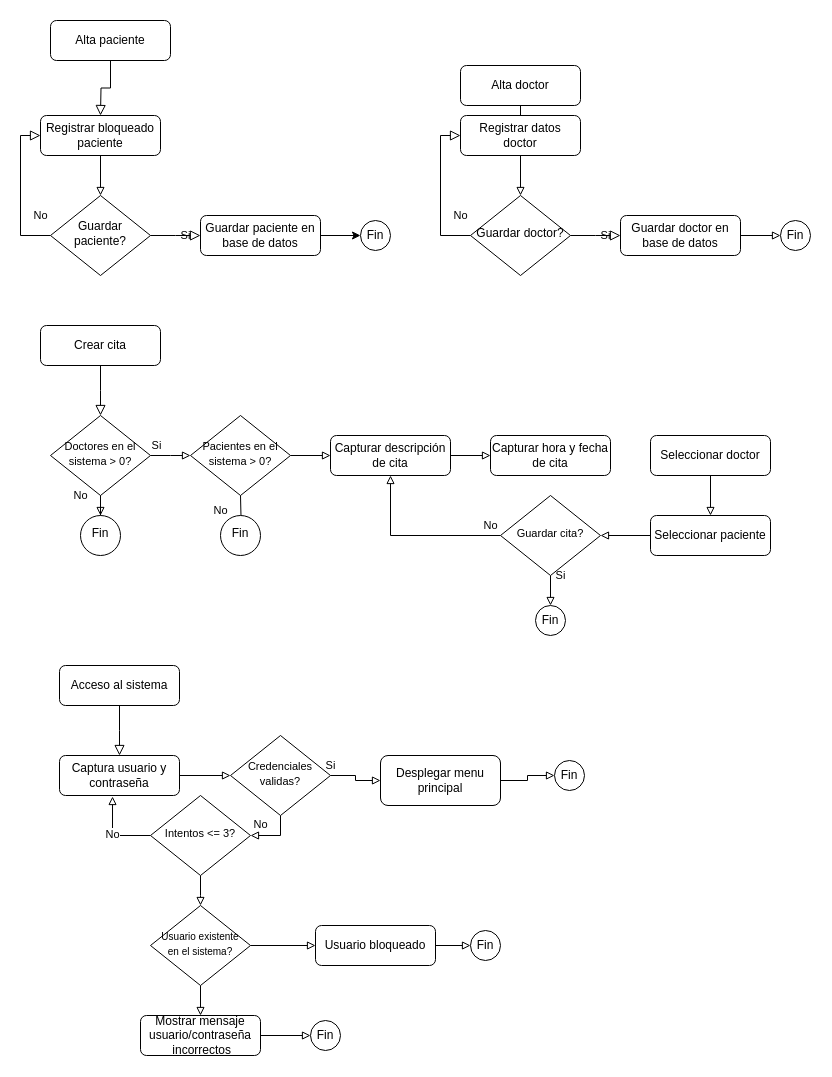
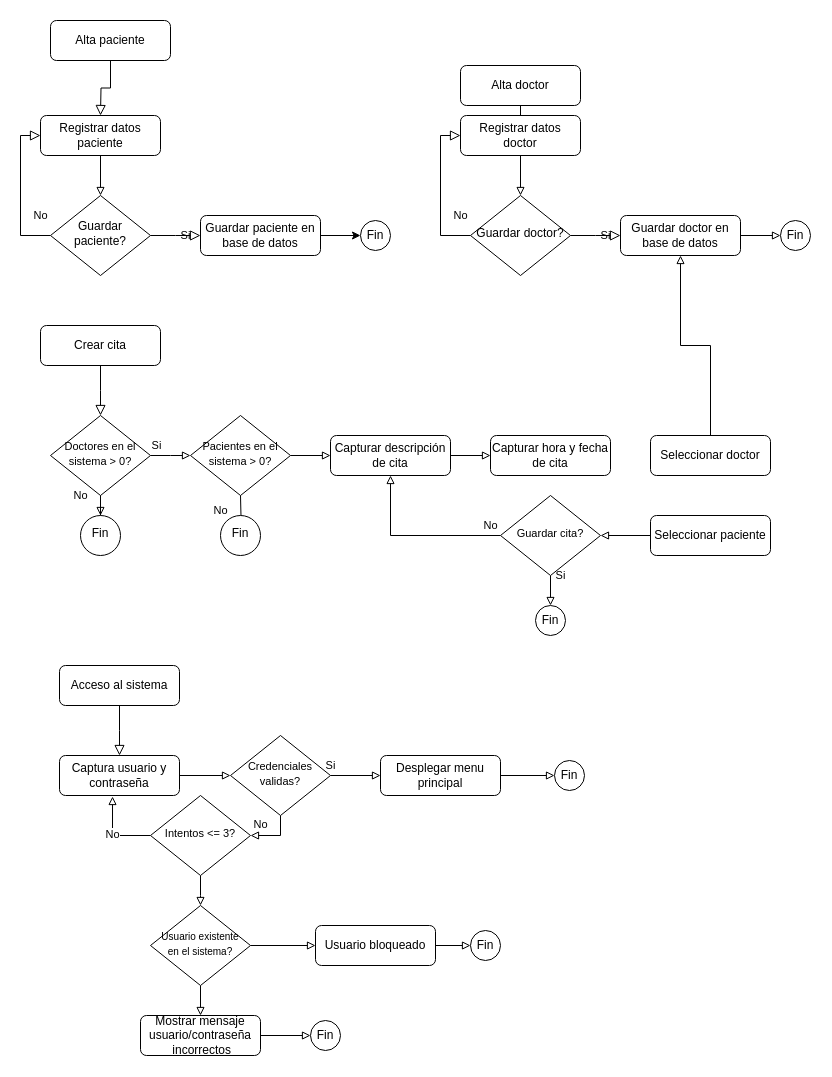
node "Registrar bloqueado paciente": label "Registrar bloqueado paciente" -> "Registrar datos paciente"
edge "Seleccionar doctor" -> "Seleccionar paciente": now "Seleccionar doctor" -> "Guardar doctor en base de datos"
node "Desplegar menu principal": size 120x50 -> 120x40
